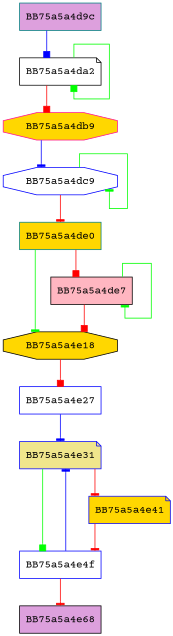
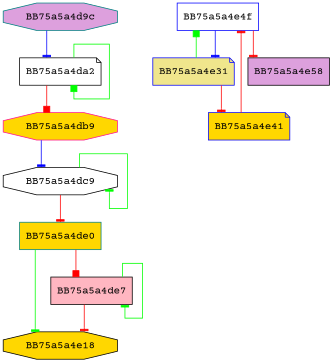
node "BB75a5a4d9c": shape box -> octagon
edge "BB75a5a4d9c" -> "BB75a5a4da2": arrowhead box -> tee
node "BB75a5a4dc9": color blue -> black
edge "BB75a5a4de7" -> "BB75a5a4e18": arrowhead box -> tee
node "BB75a5a4e27": removed
node "BB75a5a4e68": label "BB75a5a4e68" -> "BB75a5a4e58"
